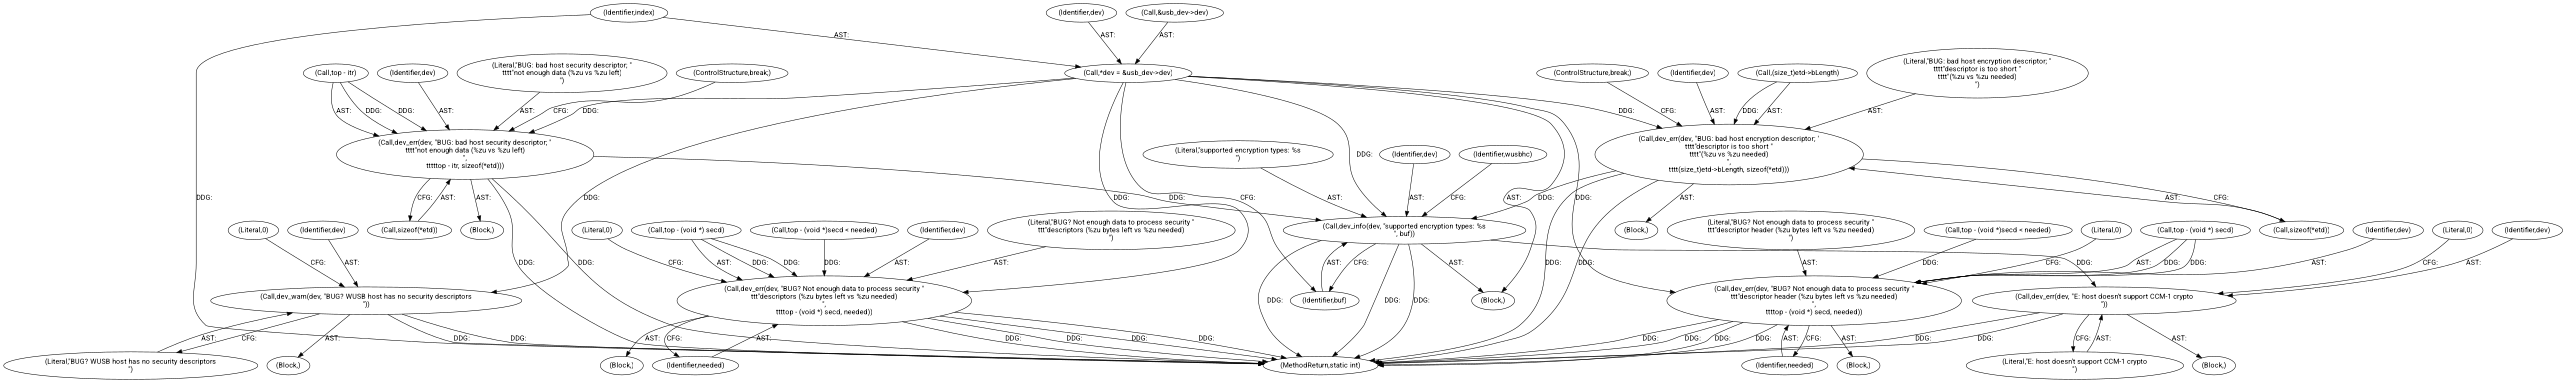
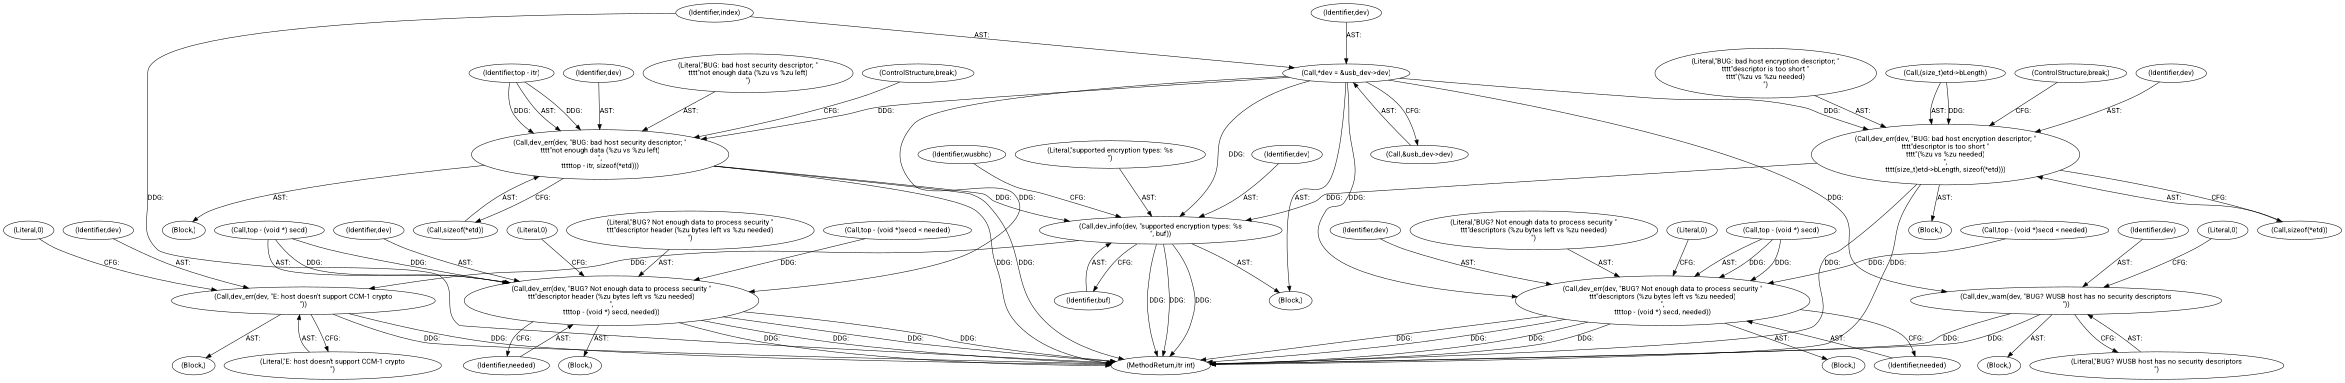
node "(Call,top - itr)": label "(Call,top - itr)" -> "(Identifier,top - itr)"
edge "(Call,*dev = &usb_dev->dev)" -> "(Identifier,buf)": now "(Call,*dev = &usb_dev->dev)" -> "(Call,&usb_dev->dev)"
node "(MethodReturn,static int)": label "(MethodReturn,static int)" -> "(MethodReturn,itr int)"
